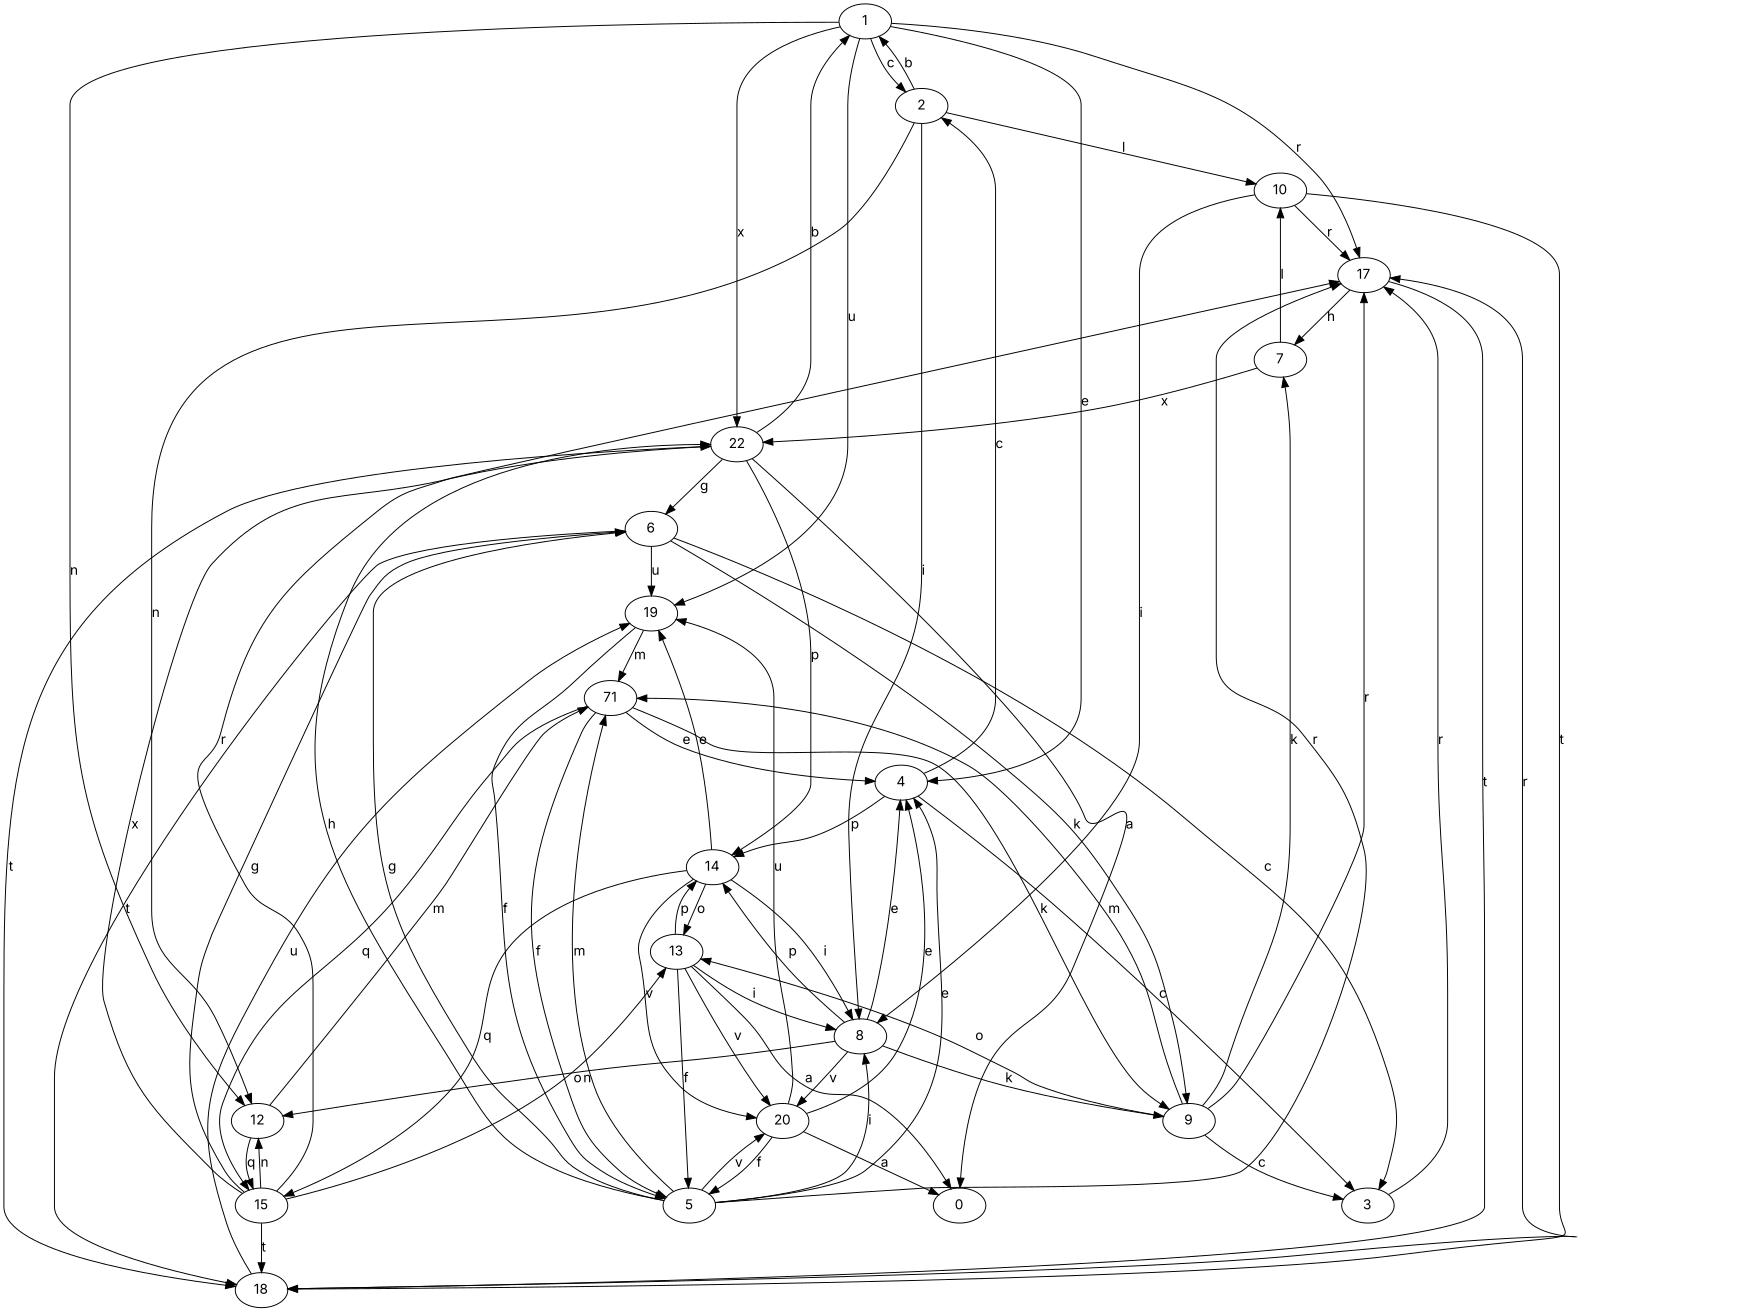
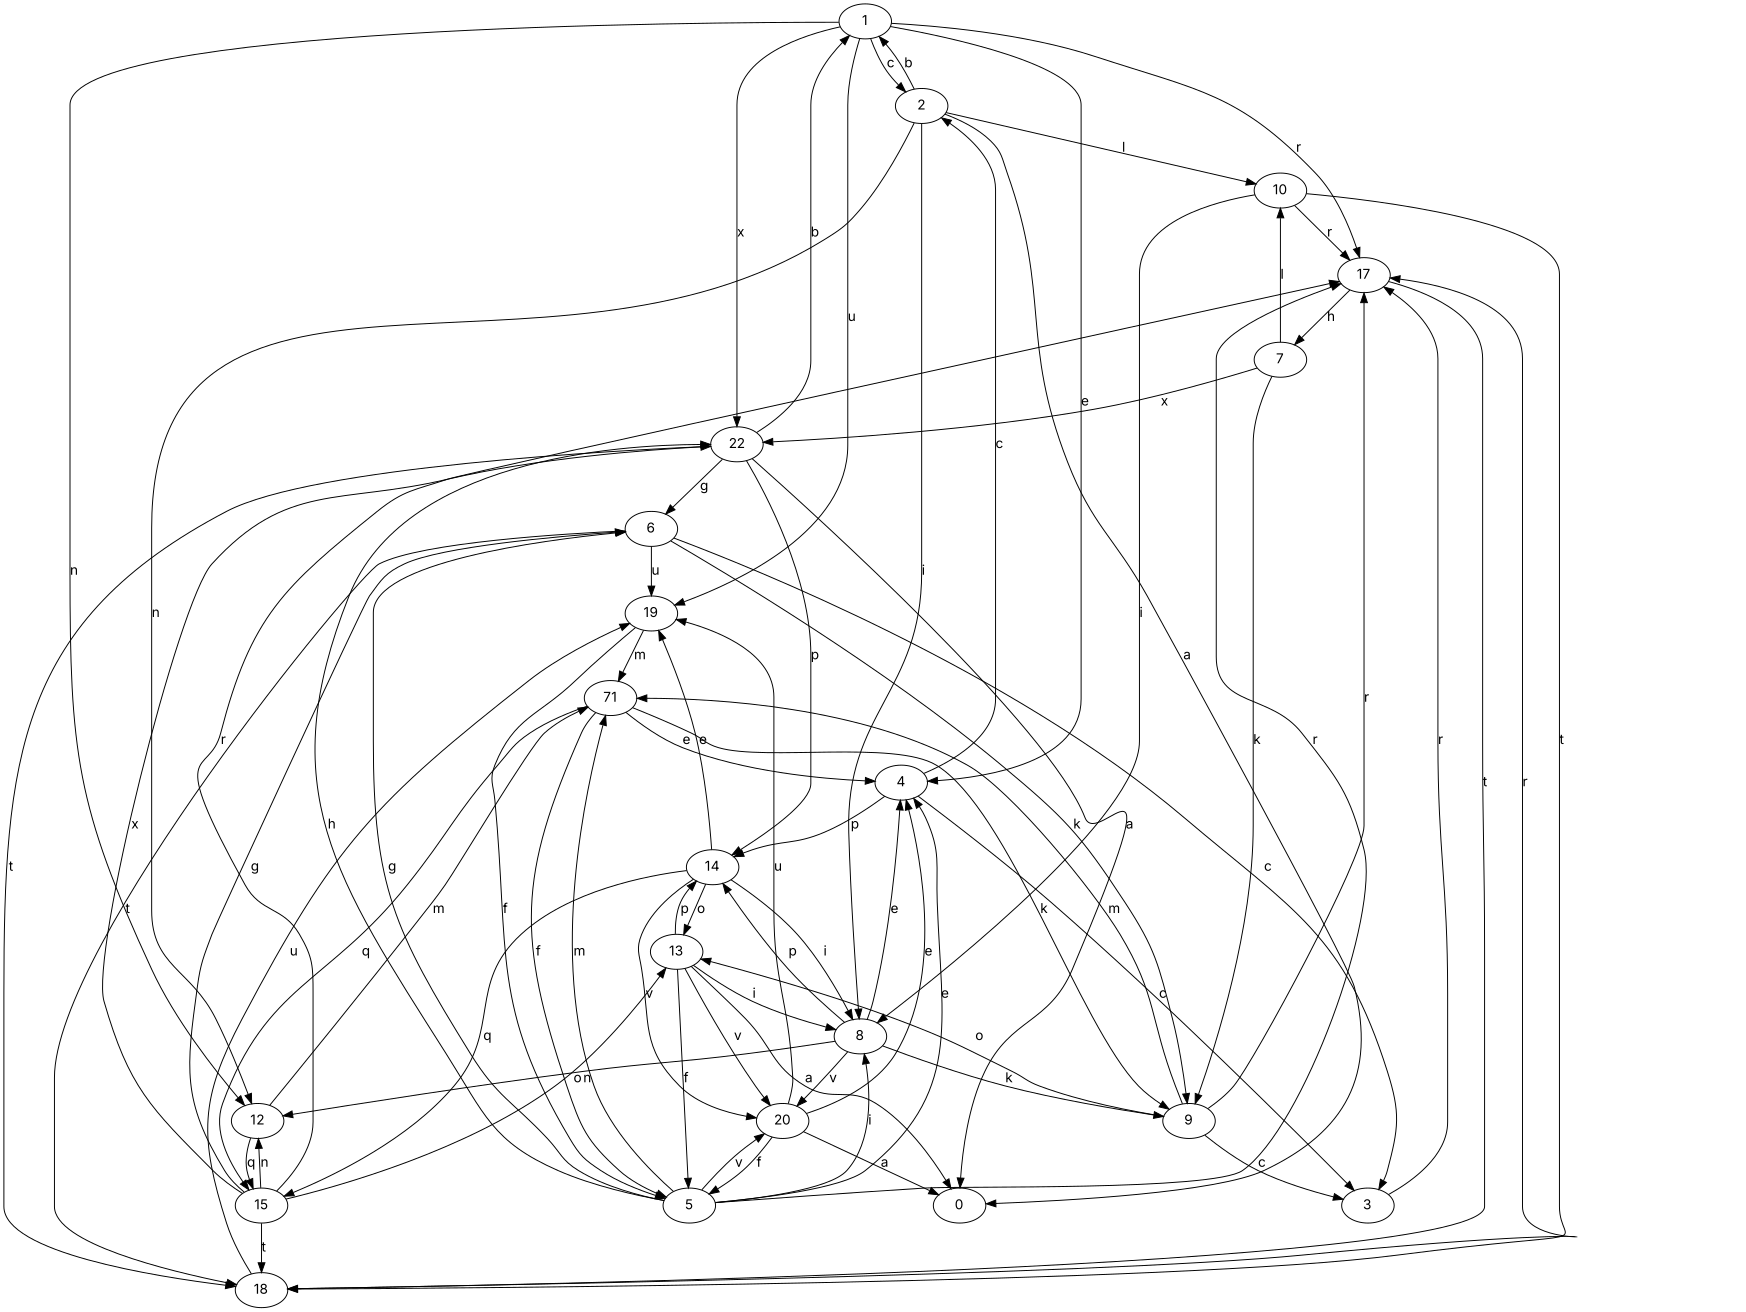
edge "9" -> "7": reversed
edge "2" -> "0": added, label "a"
